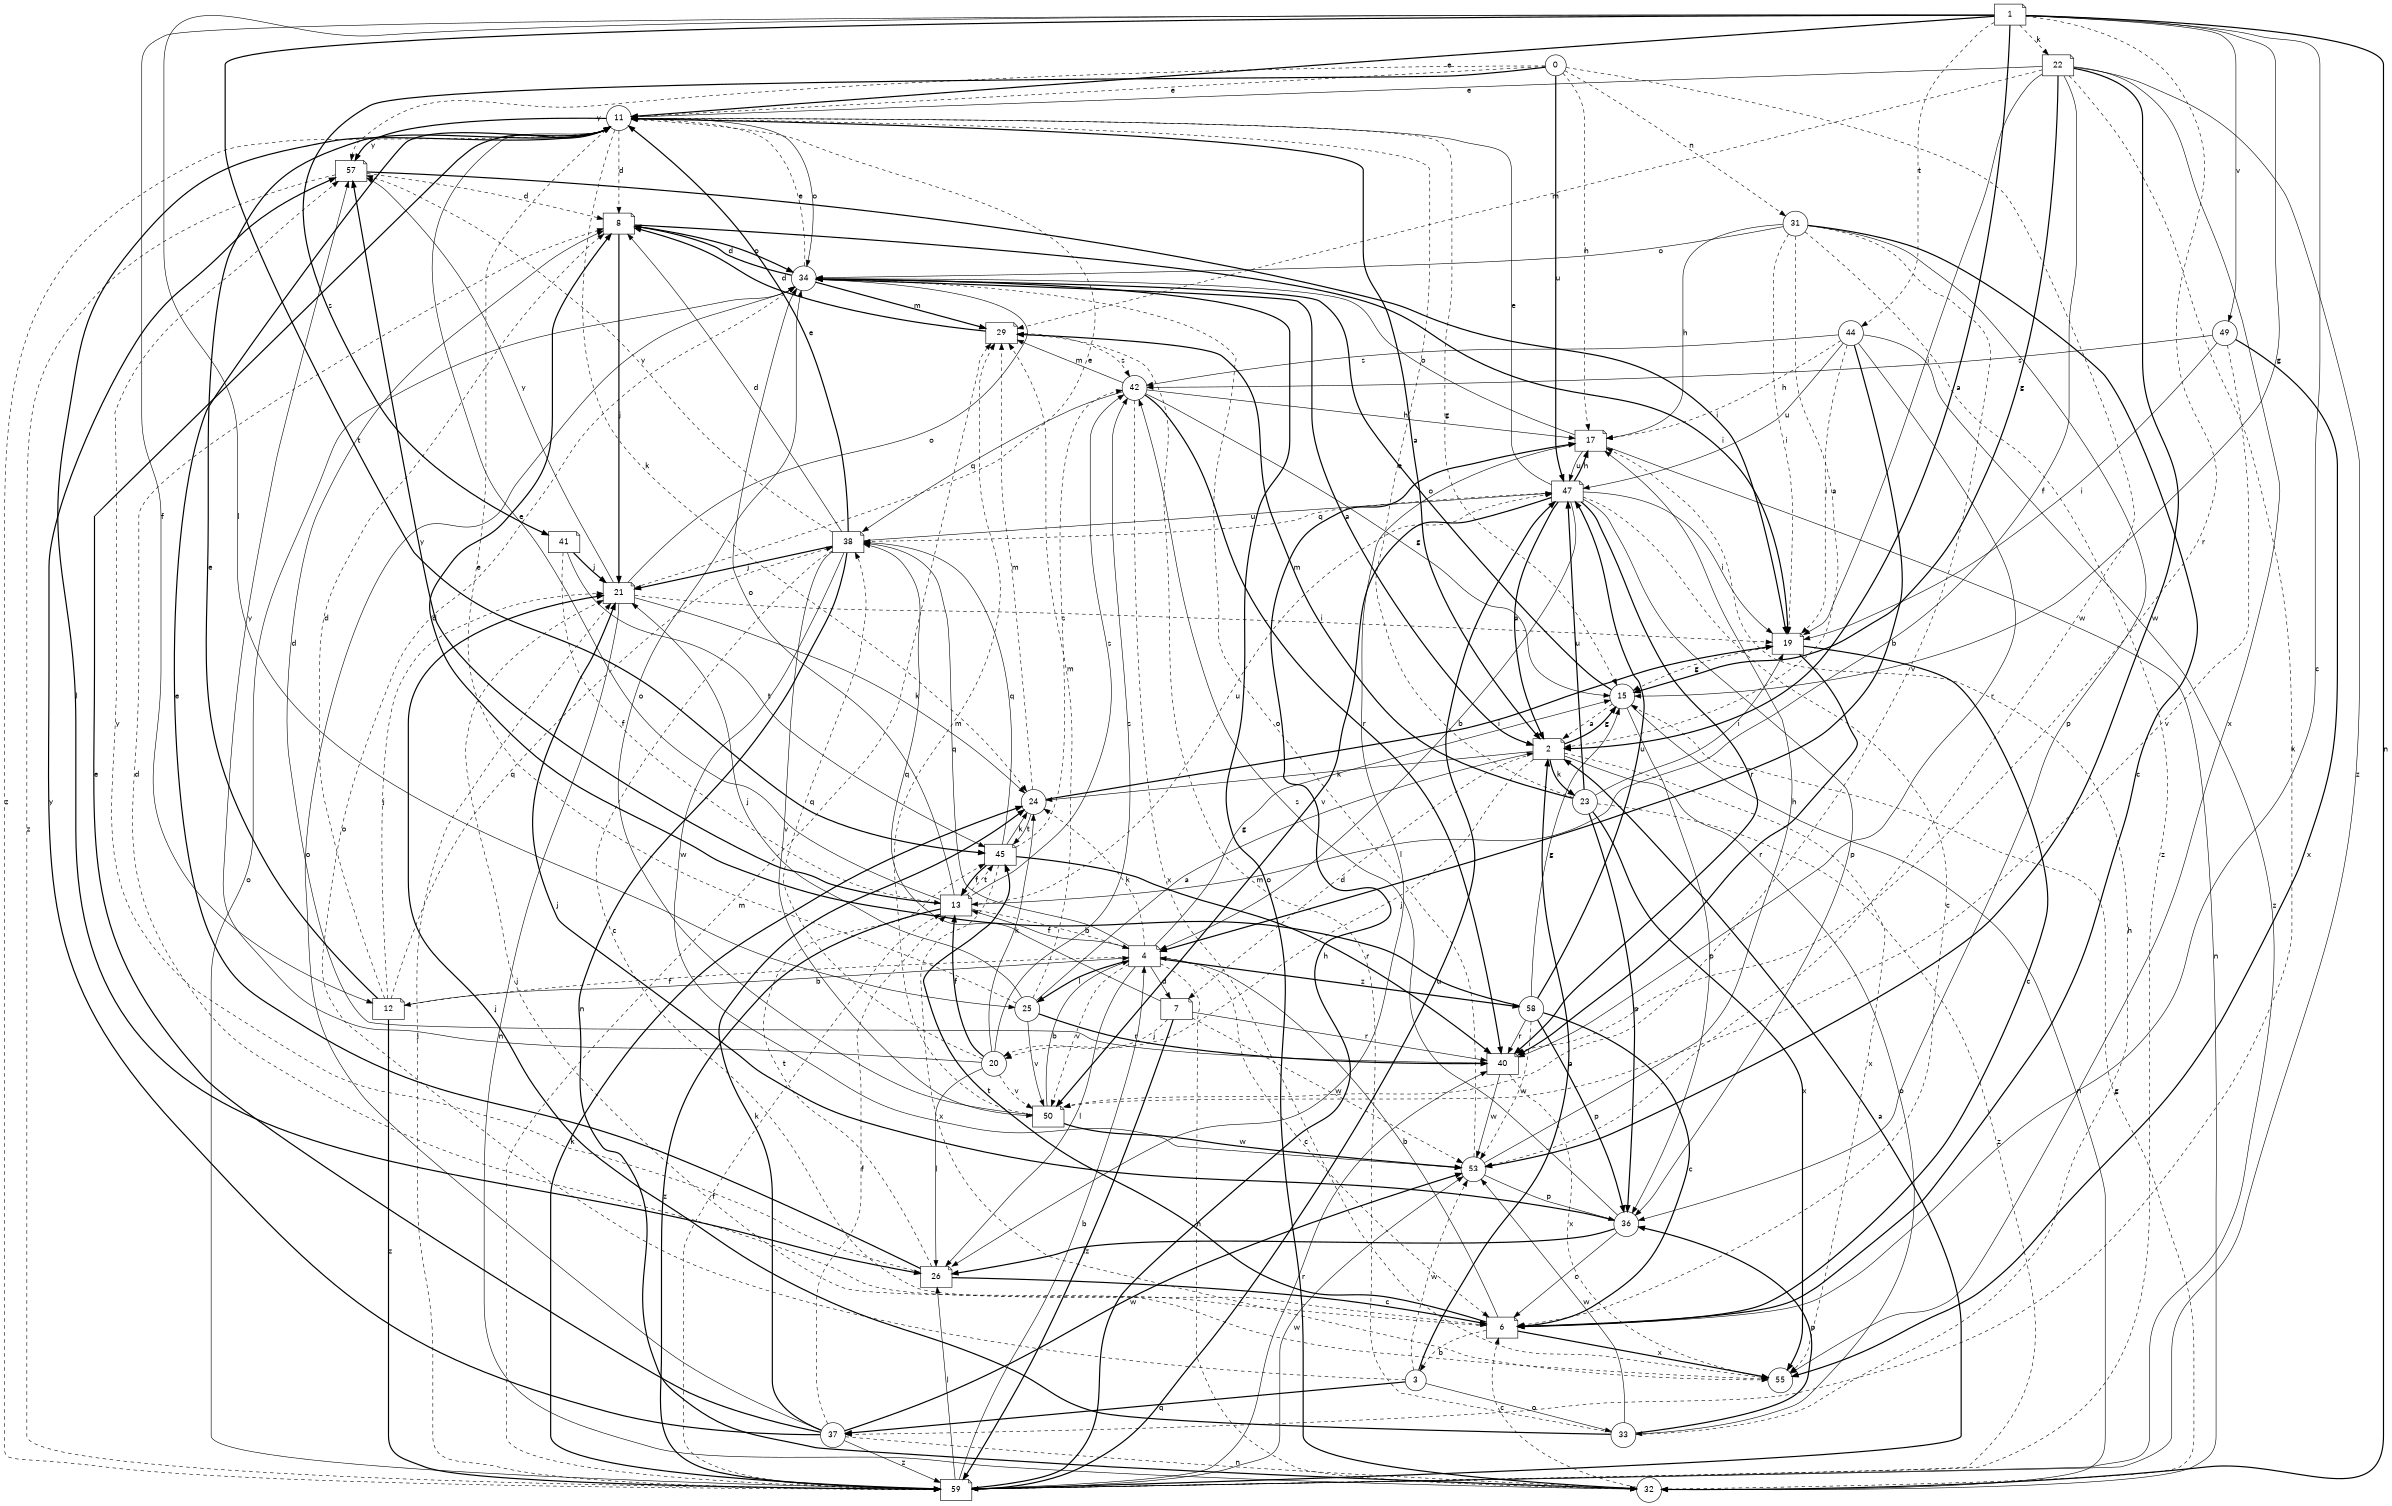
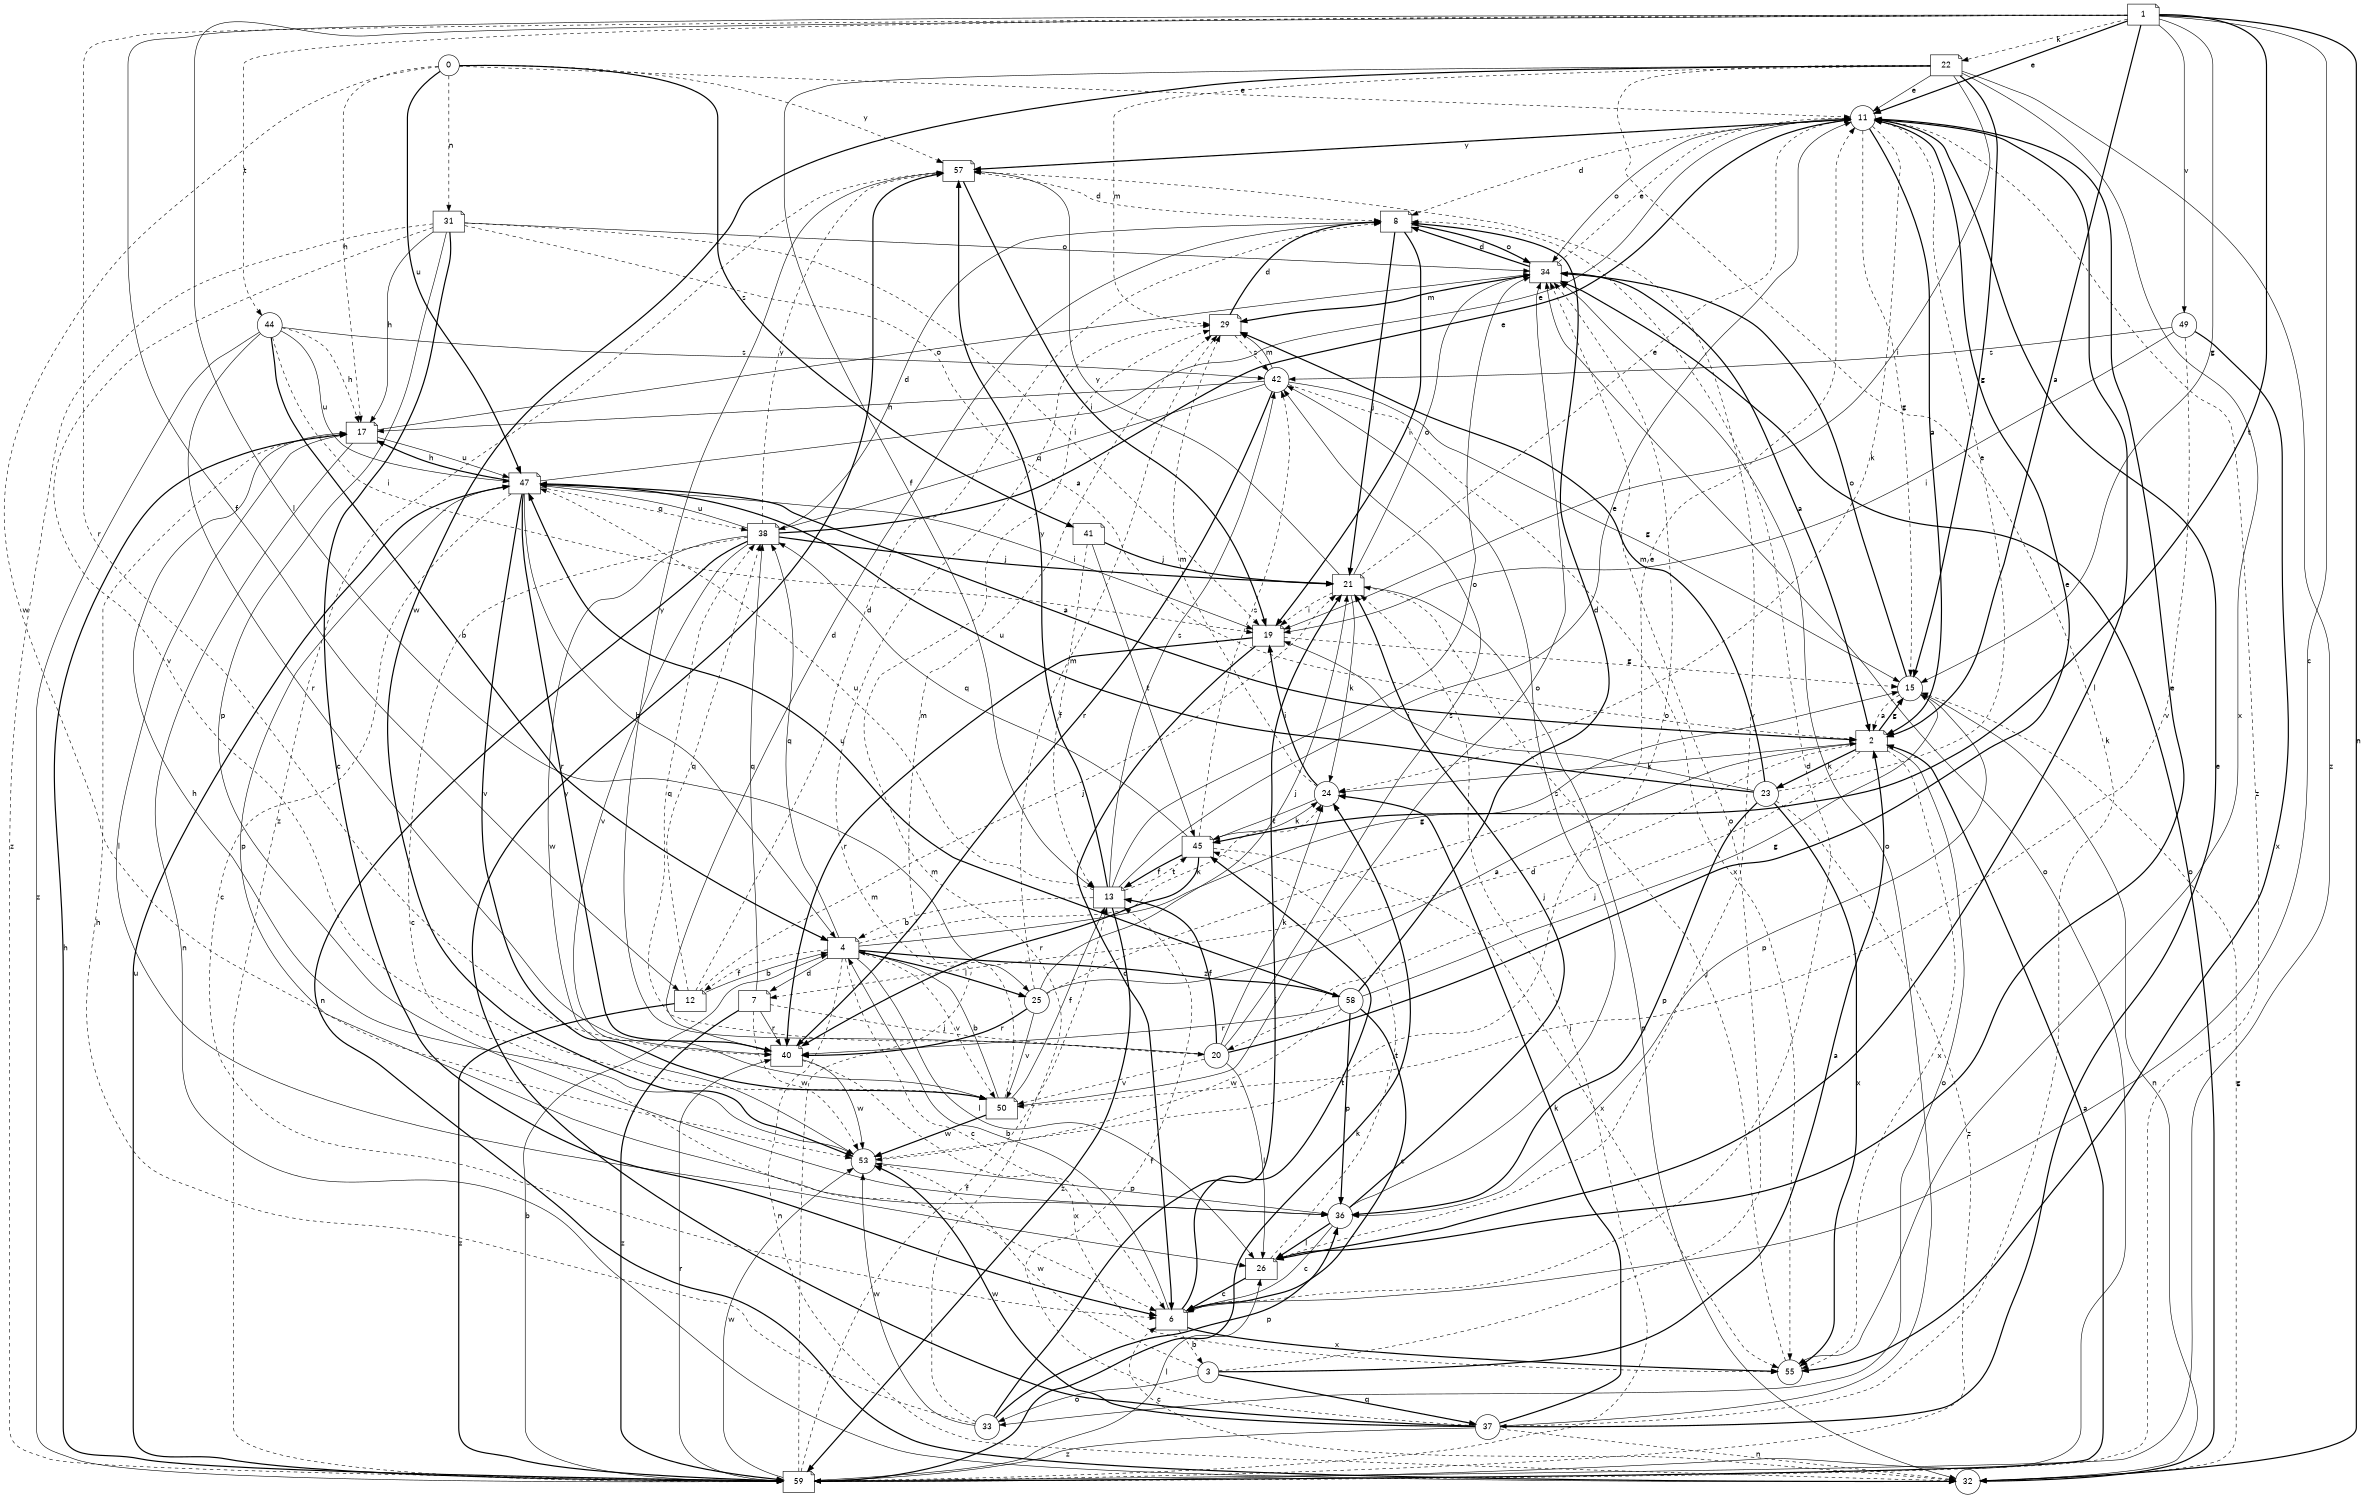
node "31": shape circle -> note
node "34": shape circle -> note
edge "12" -> "11": now "20" -> "11"
edge "4" -> "13": now "50" -> "13"
